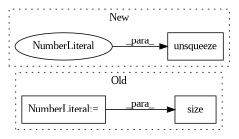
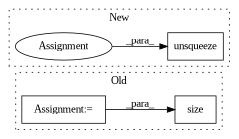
node "NumberLiteral": label "NumberLiteral" -> "Assignment"
node "NumberLiteral:=": label "NumberLiteral:=" -> "Assignment:="
